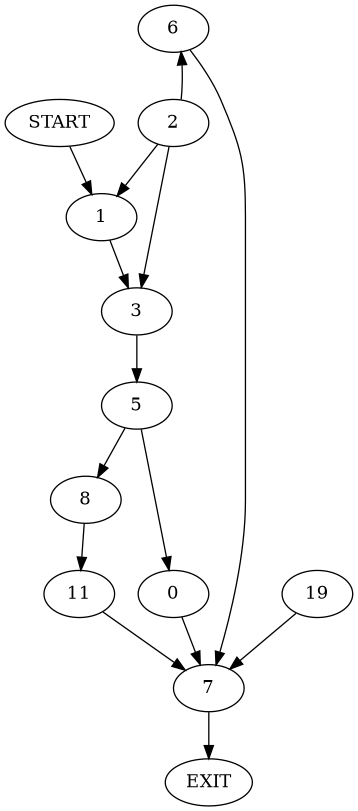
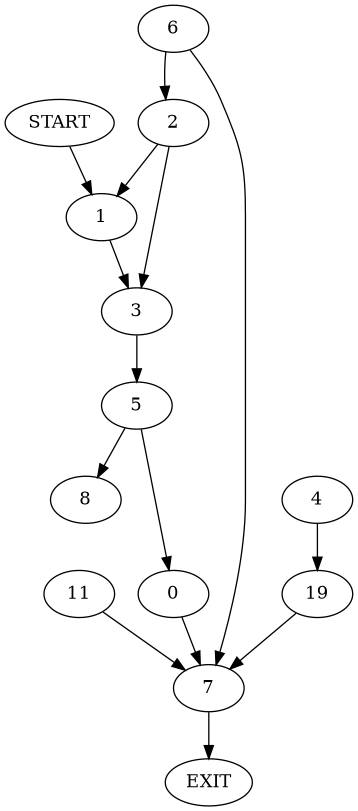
edge "2" -> "6": reversed
node "4": added
edge "8" -> "11": removed
